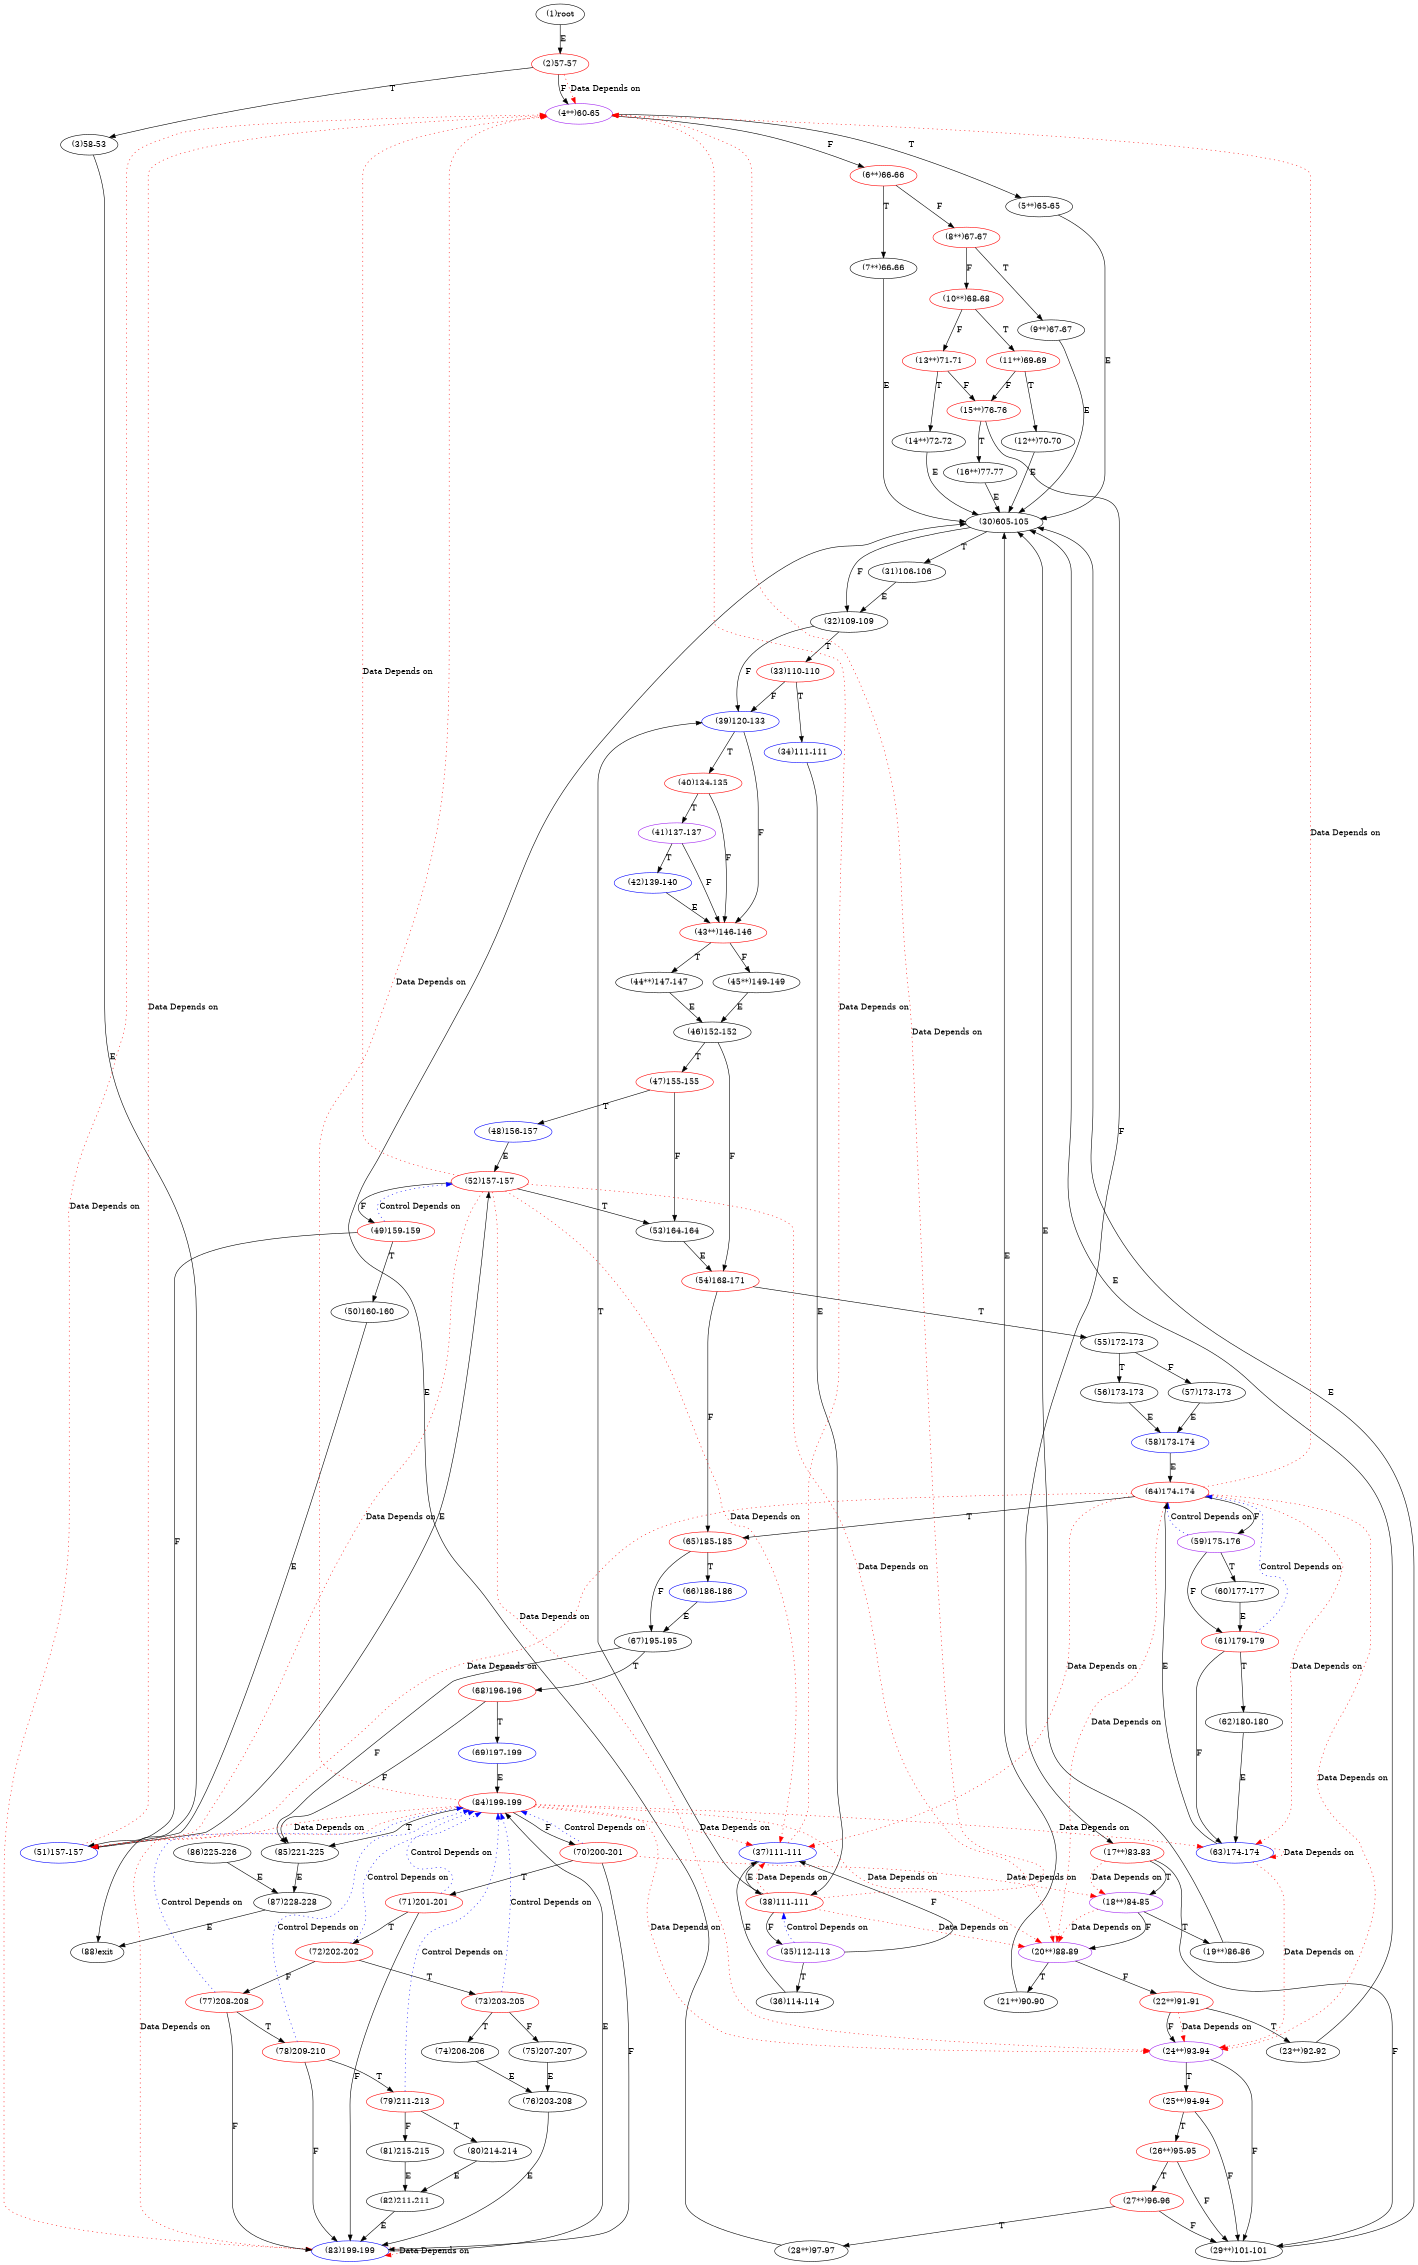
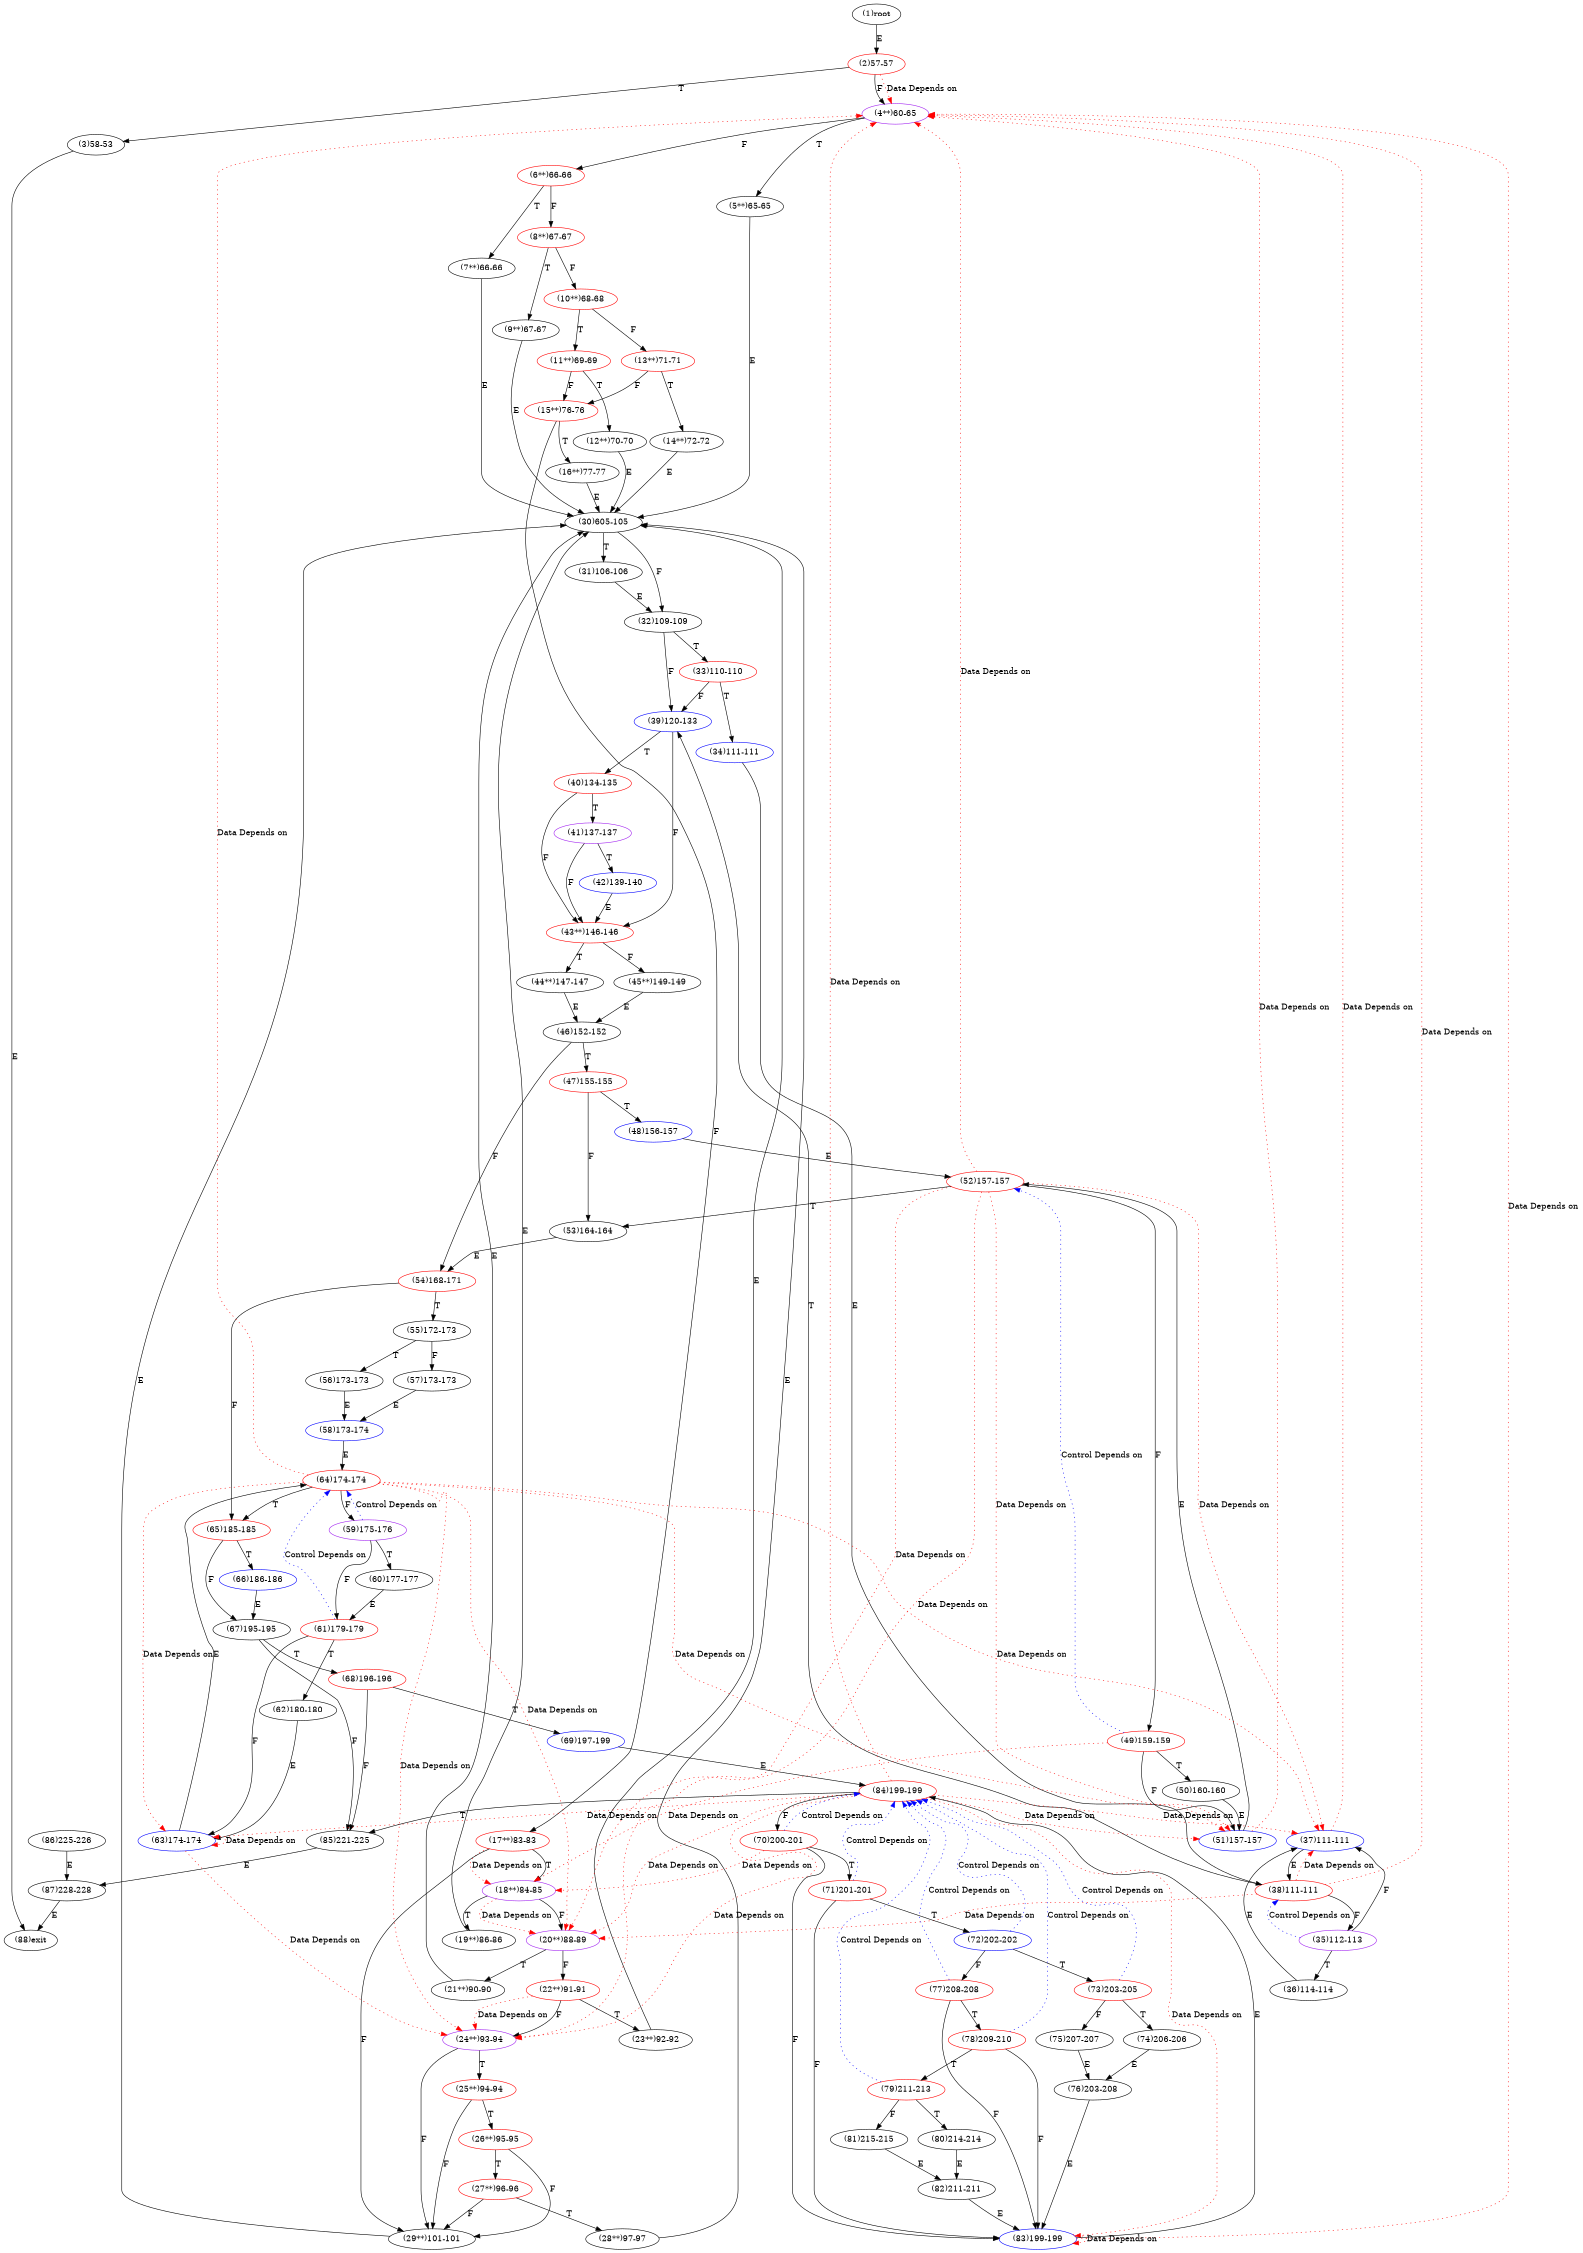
edge "(49)159-159" -> "(18**)84-85": added, label "Data Depends on"
node "(72)202-202": color red -> blue
